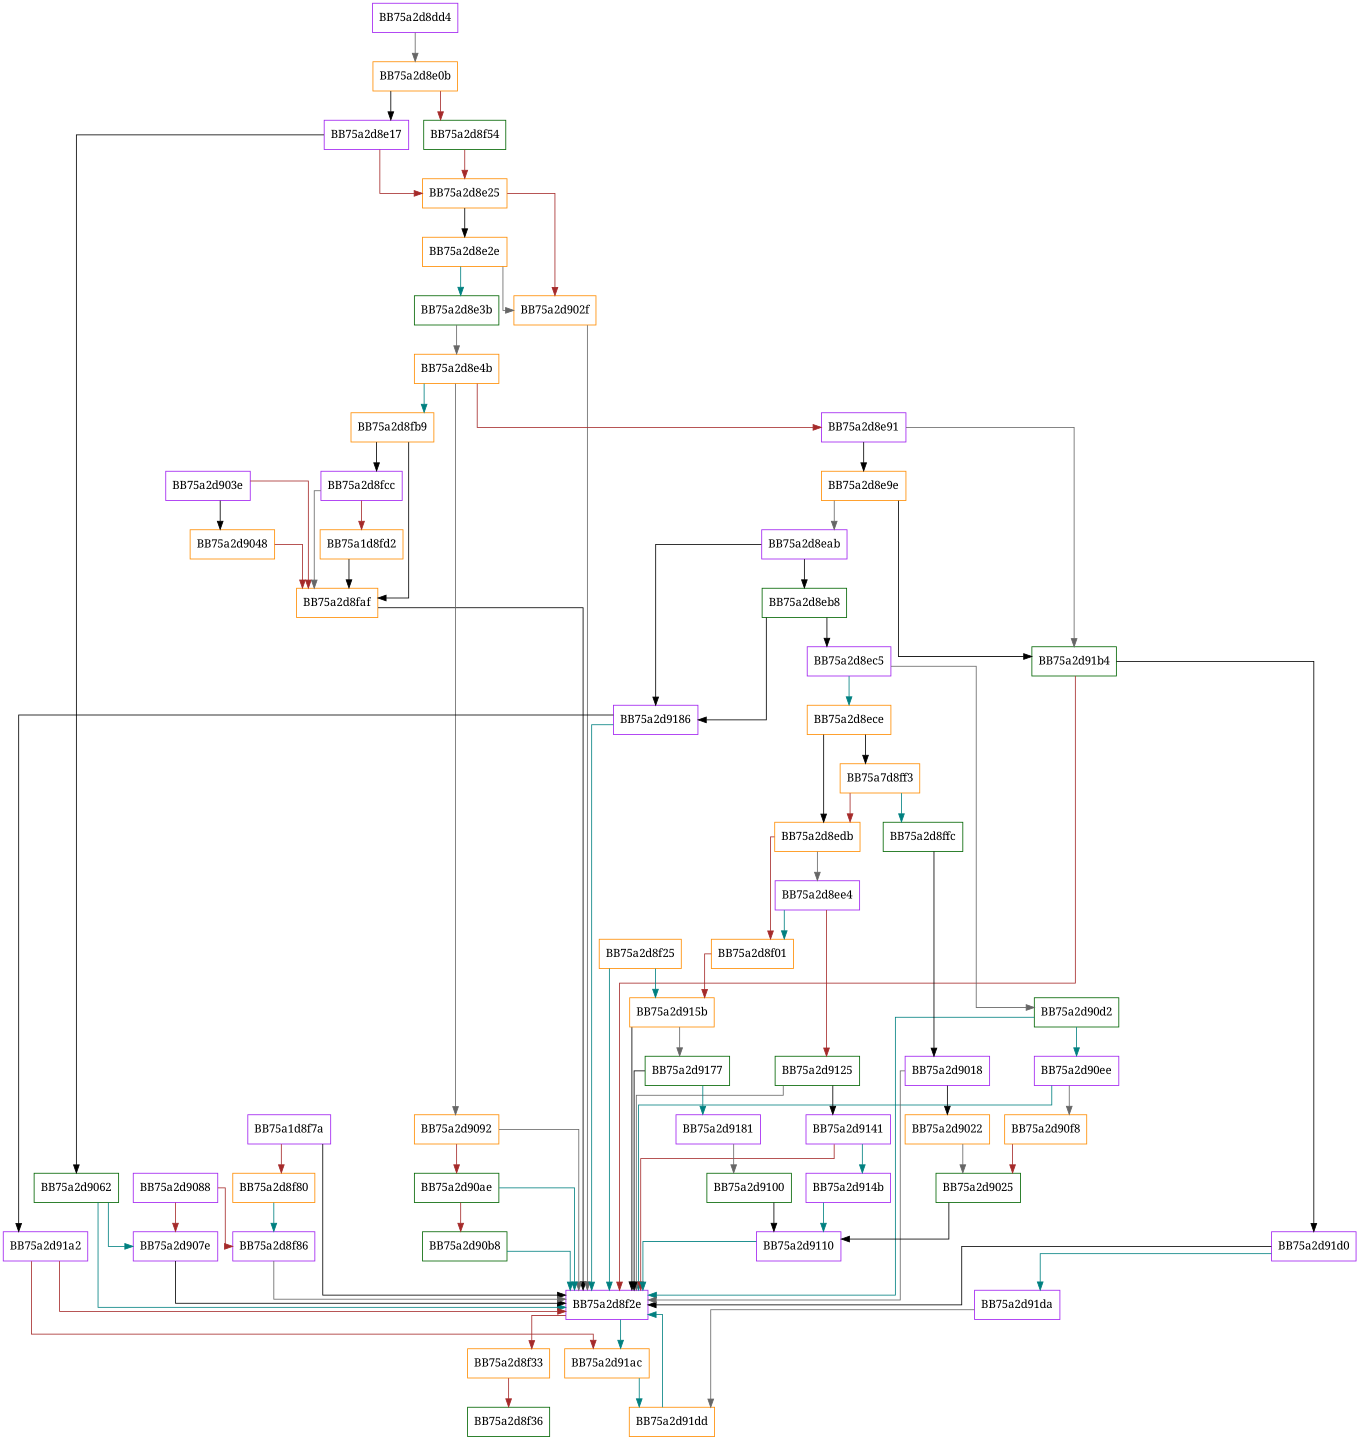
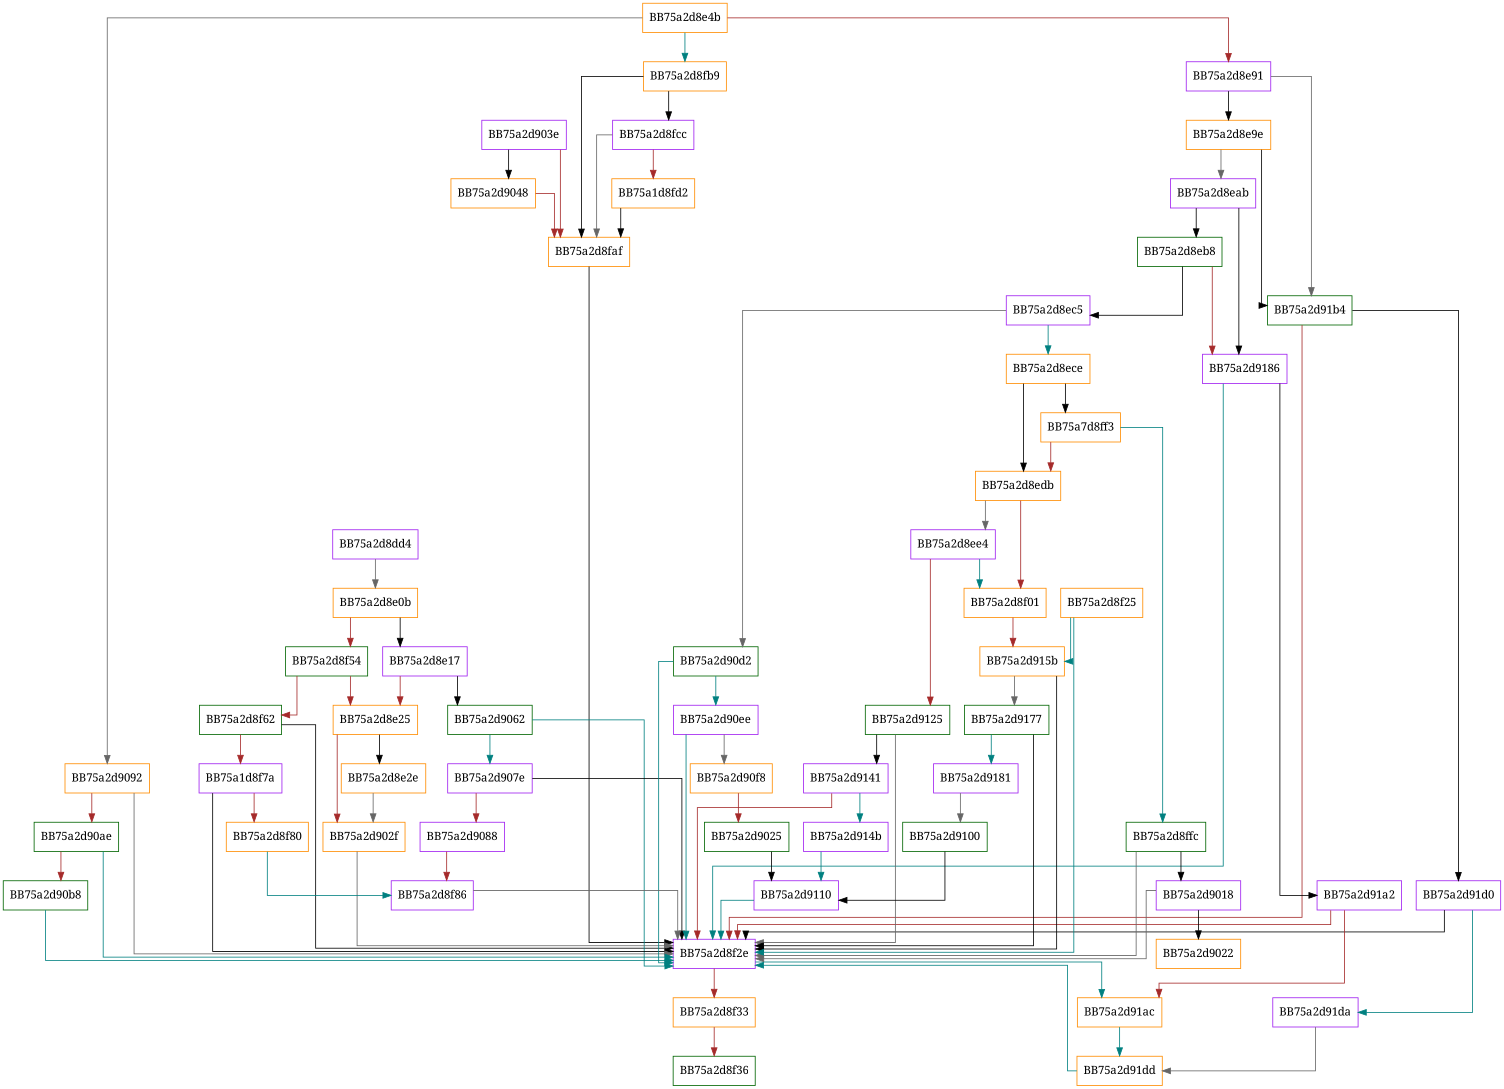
node "BB75a2d8e3b": removed
edge "BB75a2d8eb8" -> "BB75a2d9186": color black -> brown
node "BB75a2d8f62": added
edge "BB75a2d8ffc" -> "BB75a2d8f2e": added
edge "BB75a2d9022" -> "BB75a2d9025": removed
edge "BB75a2d9088" -> "BB75a2d907e": reversed
